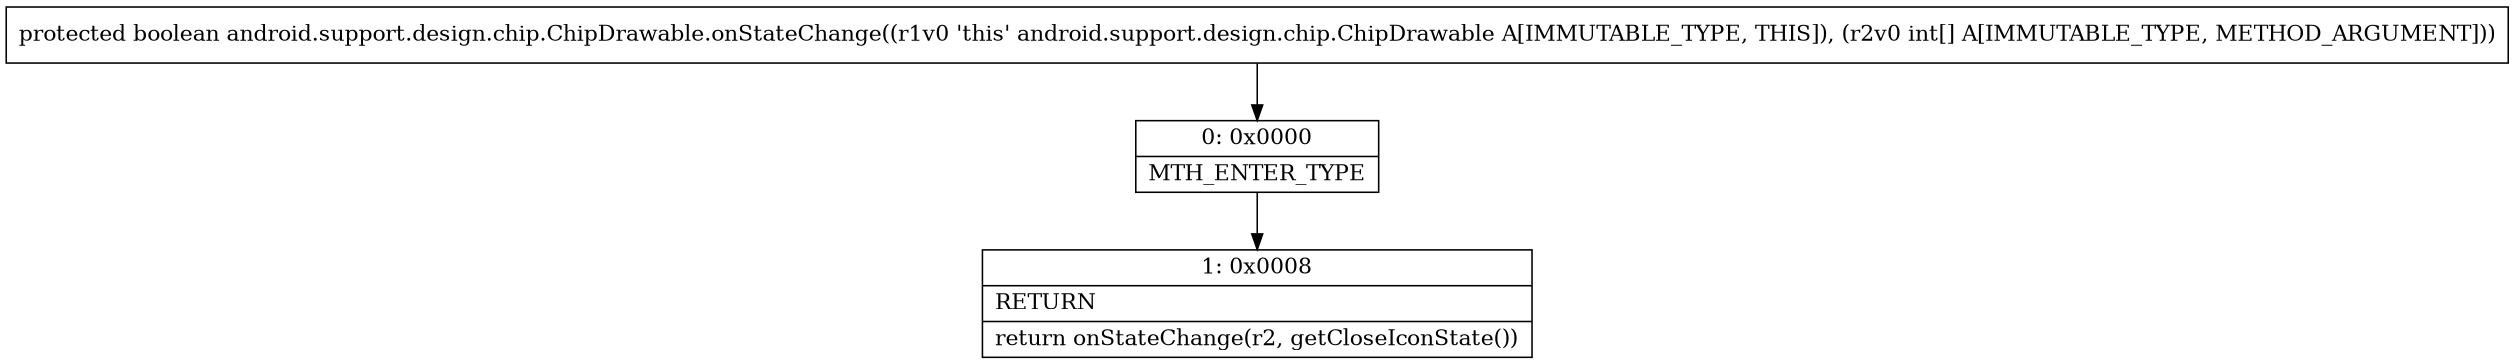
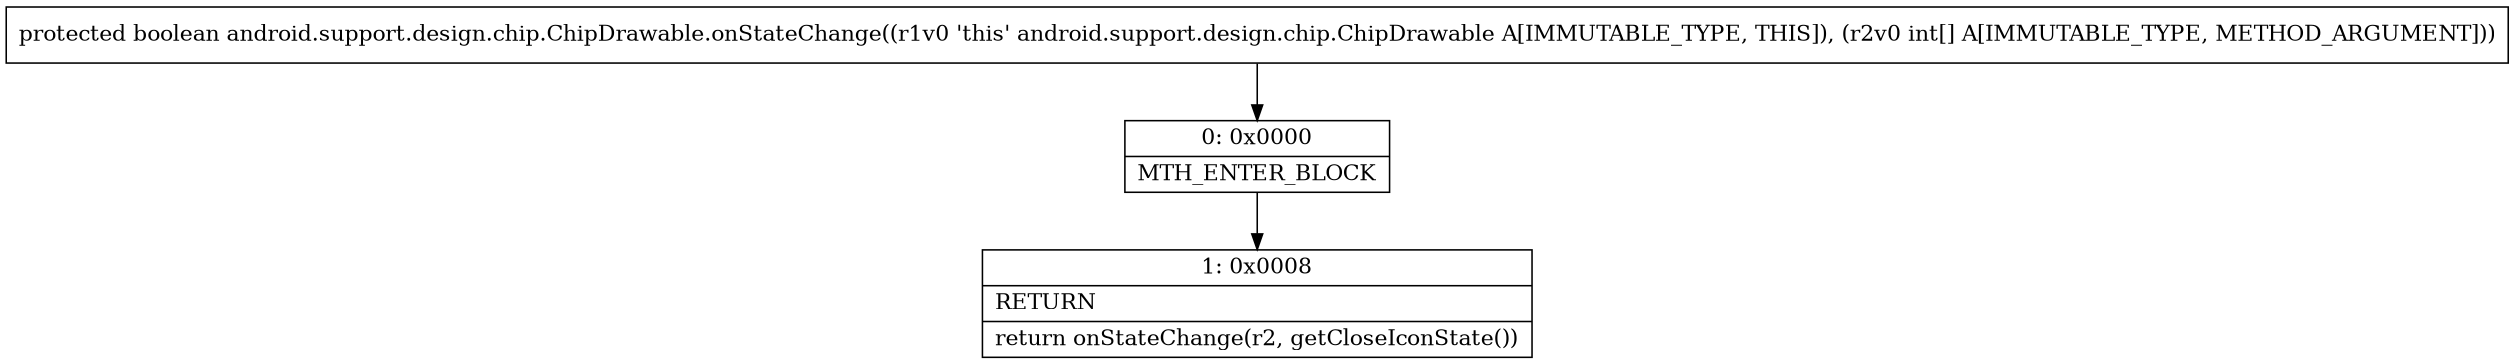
node "0: 0x0000": text "MTH_ENTER_TYPE" -> "MTH_ENTER_BLOCK"
